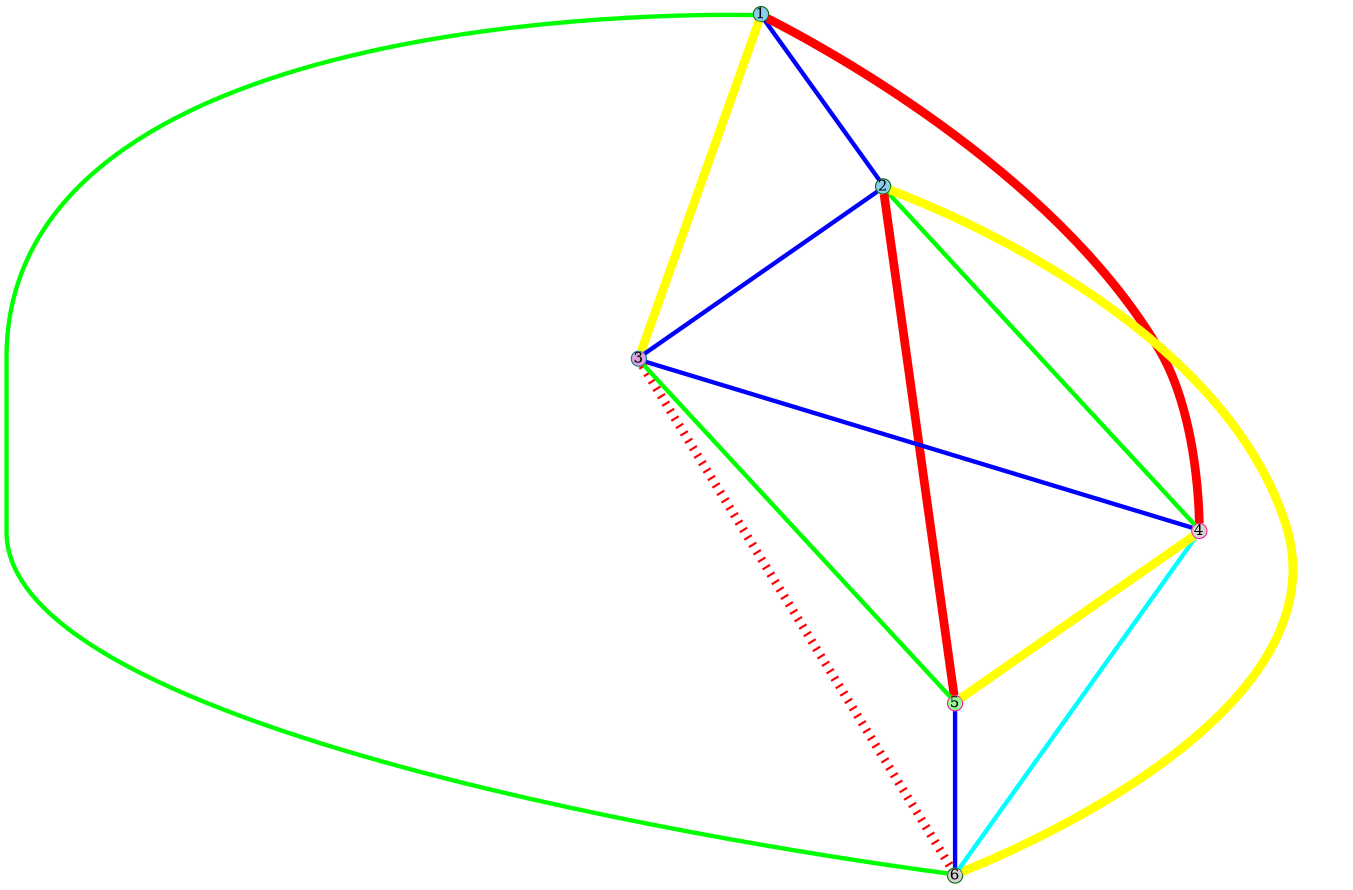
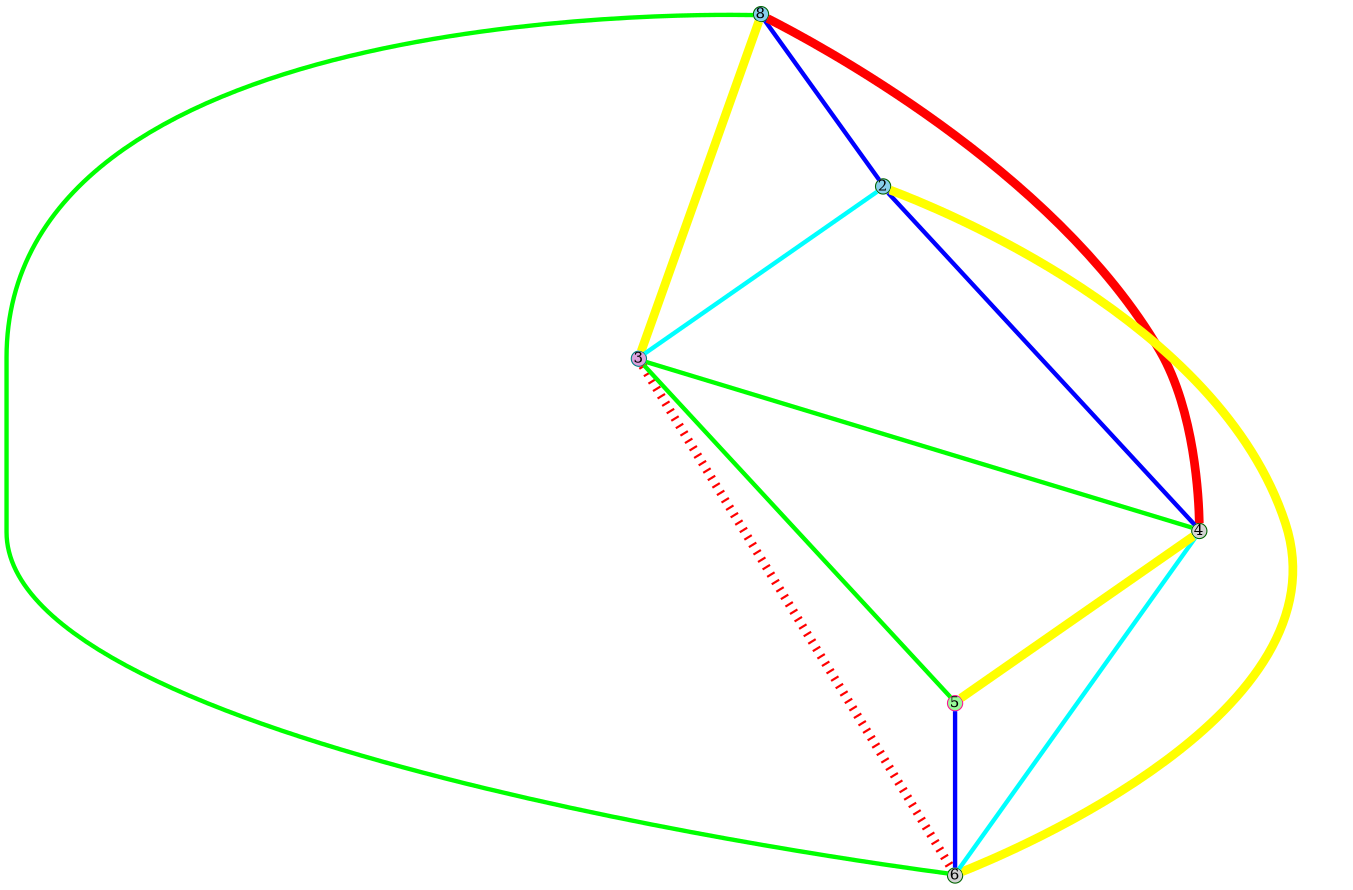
node "1": label "1" -> "8"
edge "2" -- "3": color blue -> cyan
edge "2" -- "4": color green -> blue
edge "2" -- "5": removed
edge "3" -- "4": color blue -> green
node "4": color deeppink -> darkgreen
